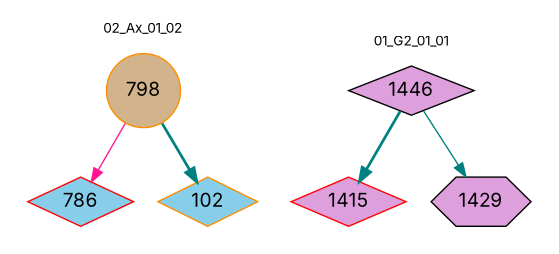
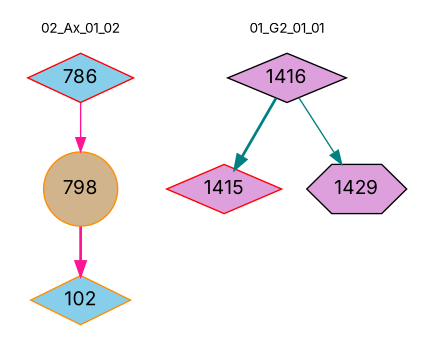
node "1446": label "1446" -> "1416"
edge "798" -> "786": reversed
edge "798" -> "102": color teal -> deeppink
